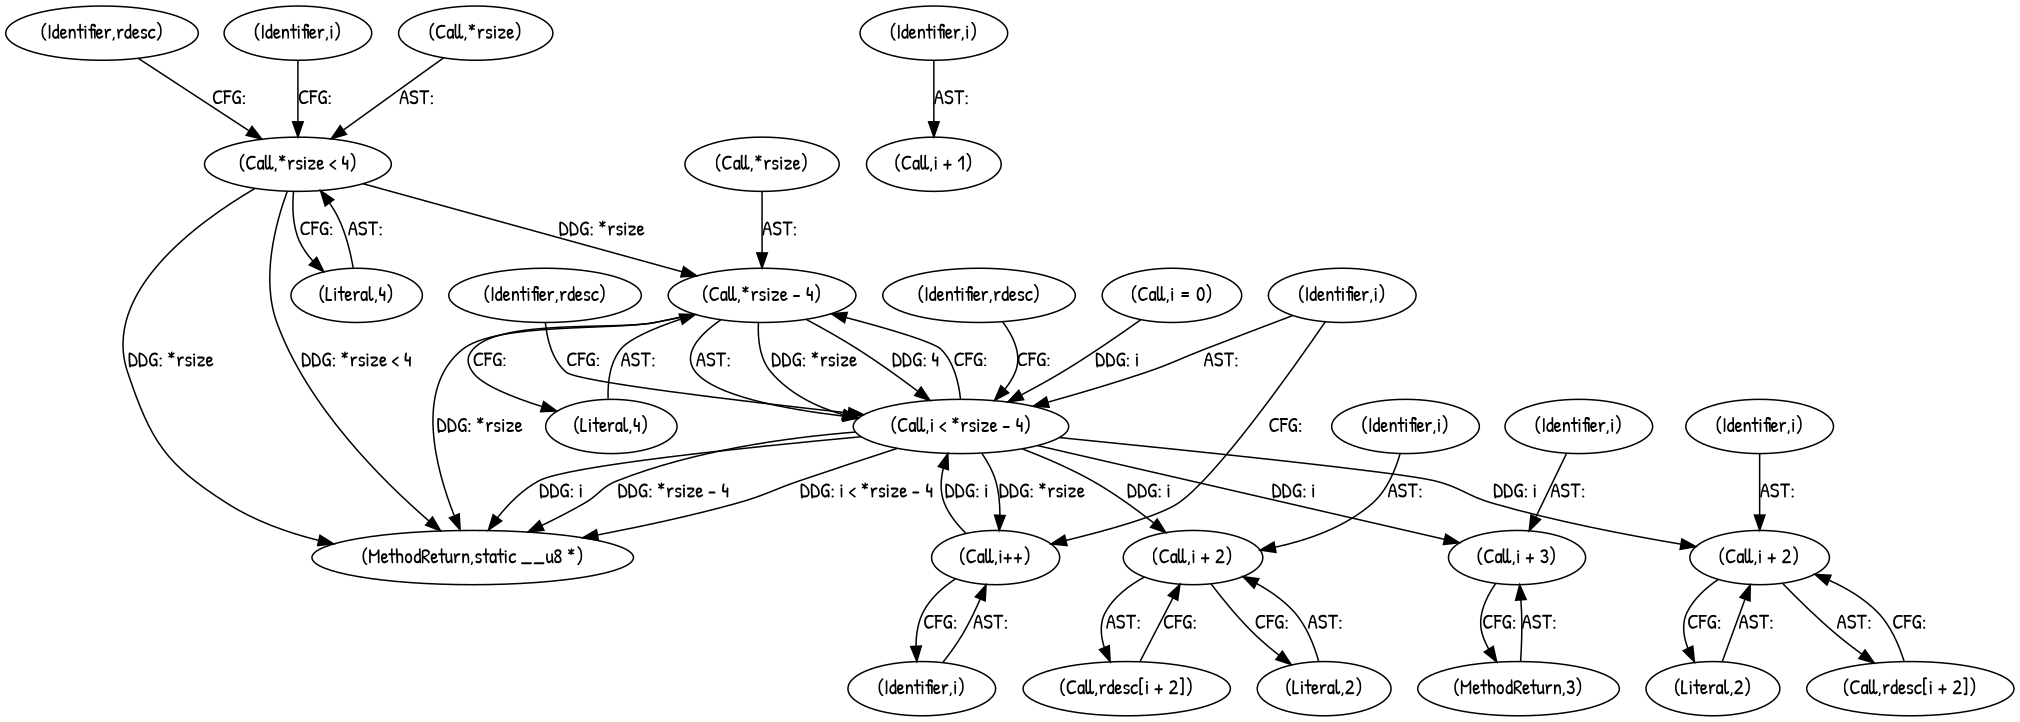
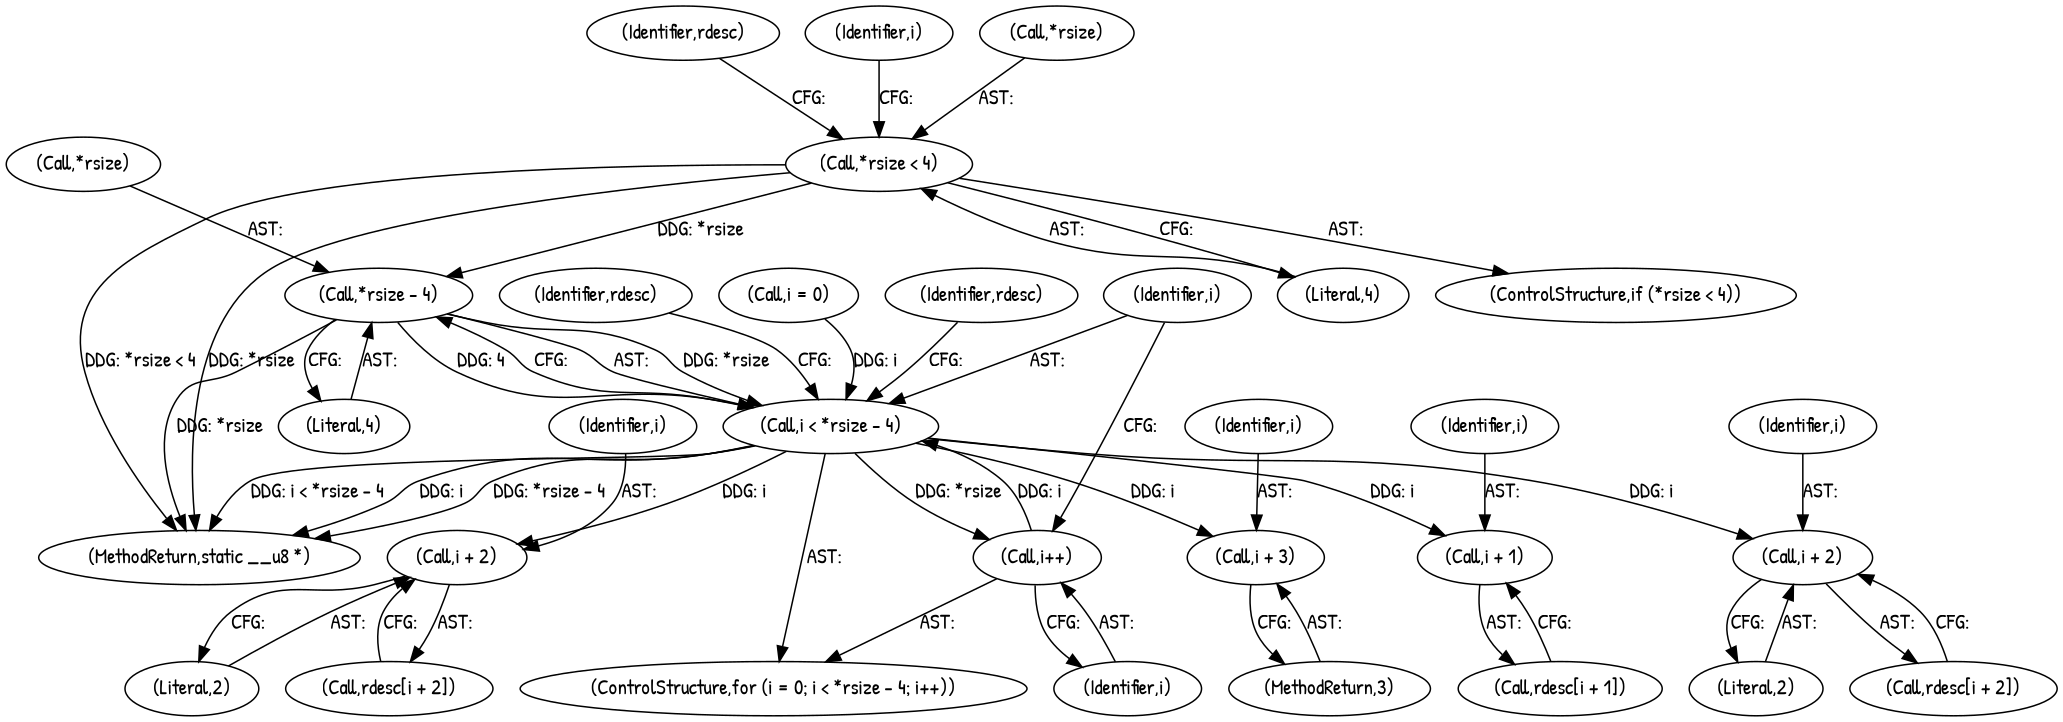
node "(ControlStructure,if (*rsize < 4))": added
edge "(Call,i < *rsize - 4)" -> "(Call,i + 1)": added, label "DDG: i"
node "(ControlStructure,for (i = 0; i < *rsize - 4; i++))": added
node "(Call,rdesc[i + 1])": added
